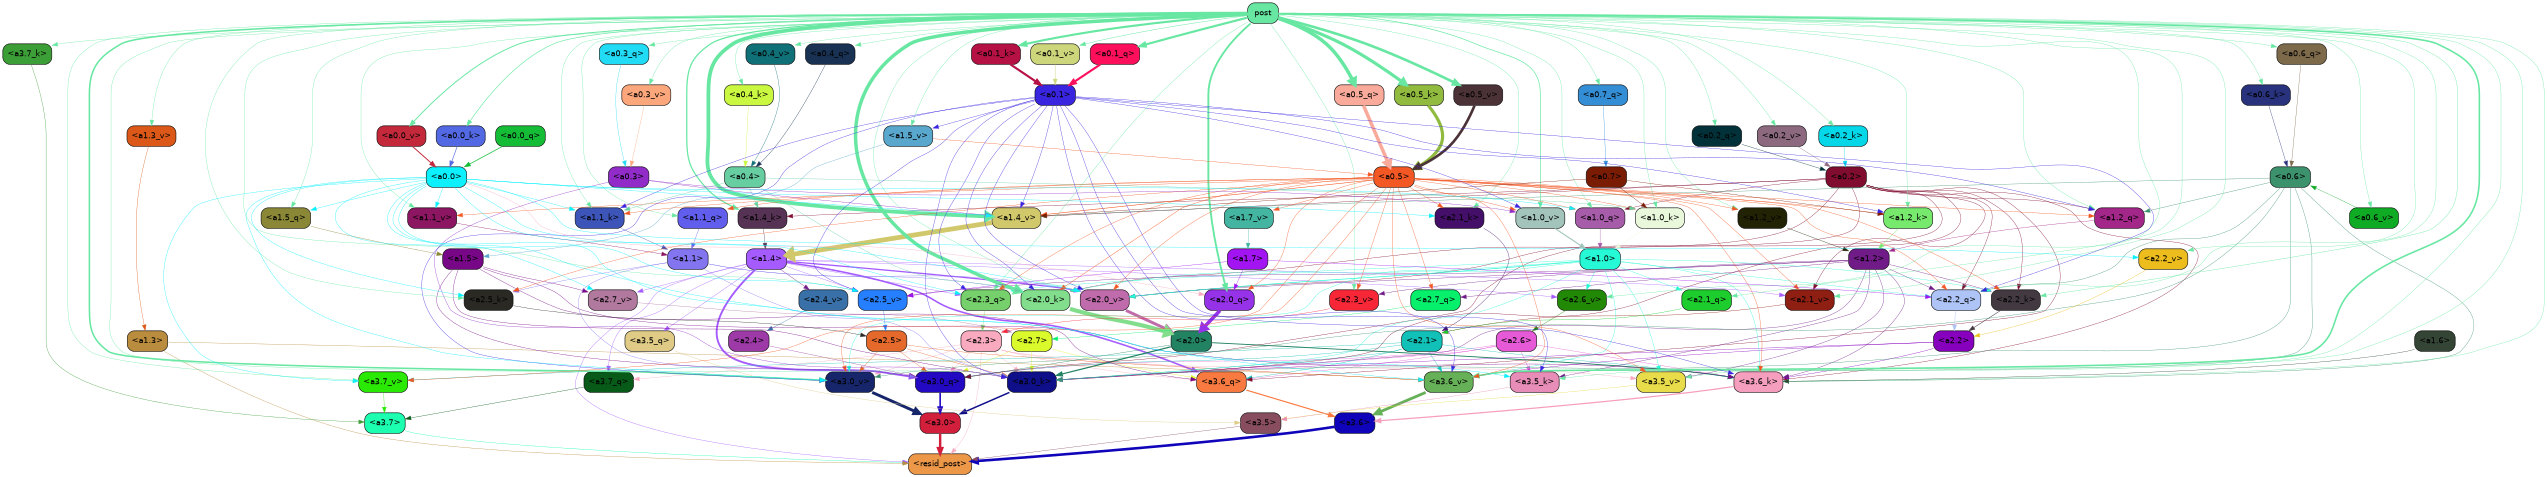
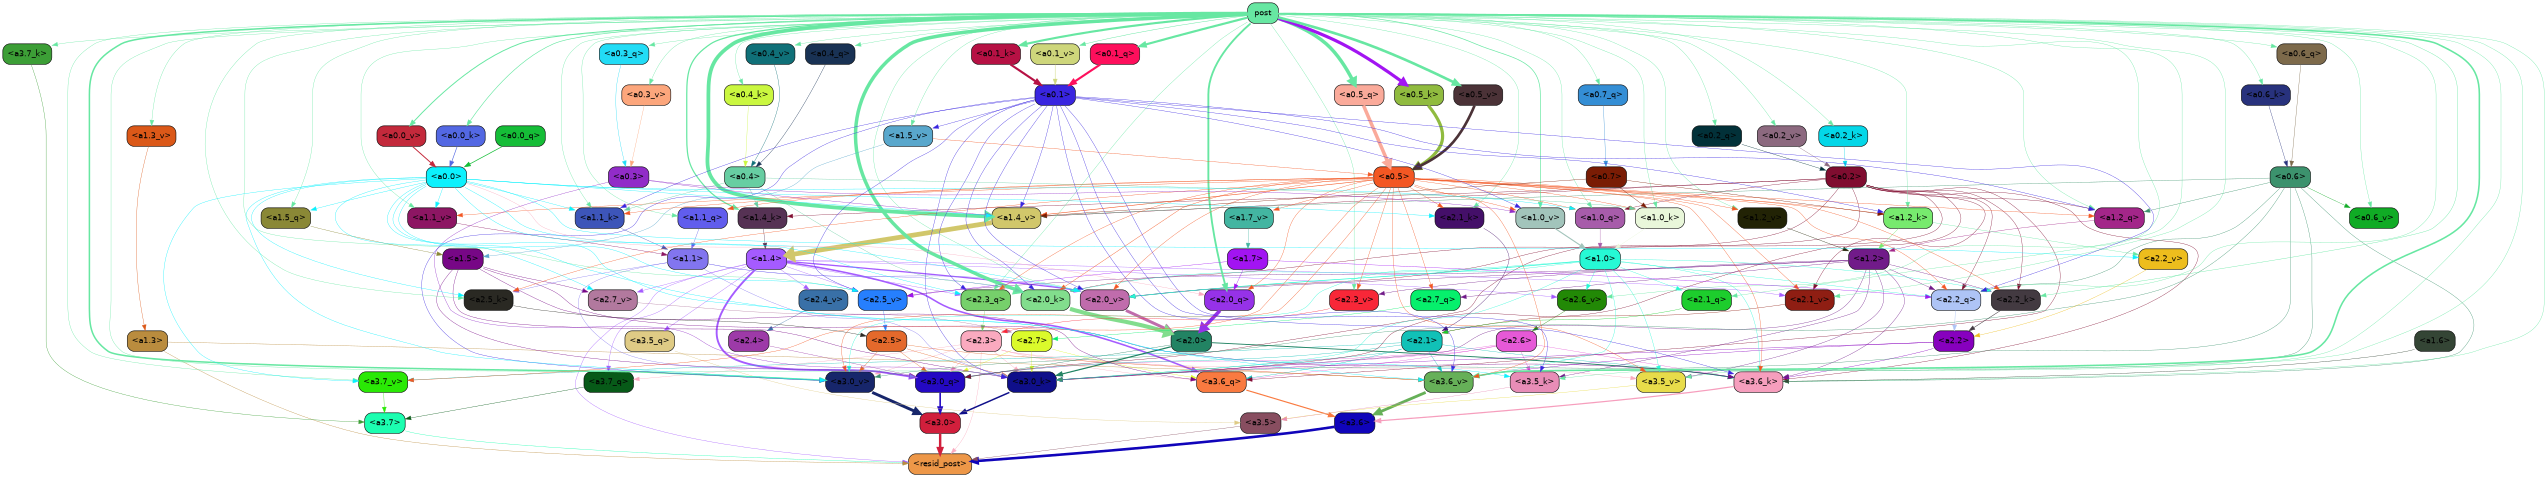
edge "post" -> "<a2.2_v>": now "<a1.2_k>" -> "<a2.2_v>"
edge "post" -> "<a0.5_k>": color #67e7a2 -> #a214f2
edge "<a0.6_v>" -> "<a0.6>": reversed
edge "<a1.0>" -> "<a2.3_q>": removed
edge "<a1.4>" -> "<a2.4_v>": color #711b89 -> #a55bff
